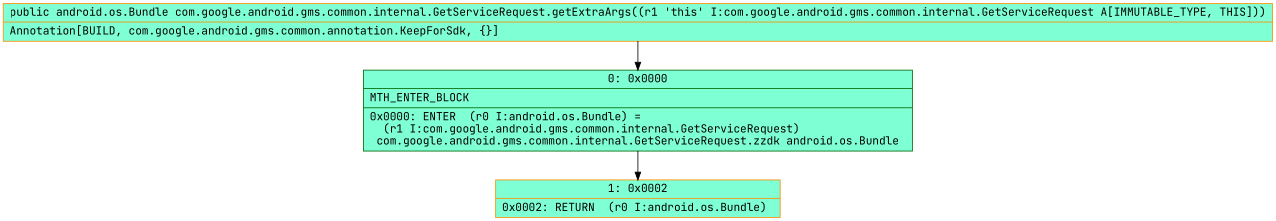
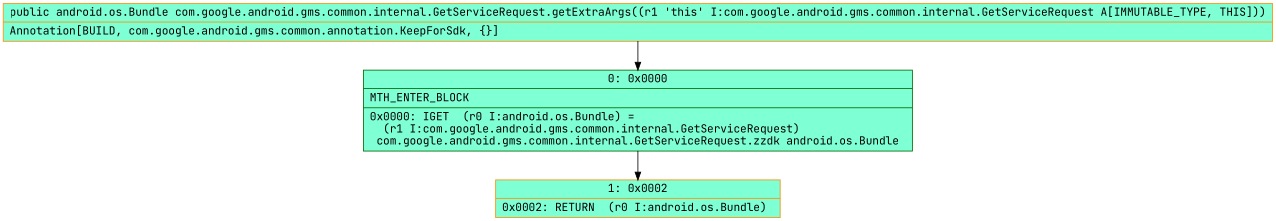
node "0: 0x0000": text "0x0000: ENTER  (r0 I:android.os.Bundle) =" -> "0x0000: IGET  (r0 I:android.os.Bundle) ="
